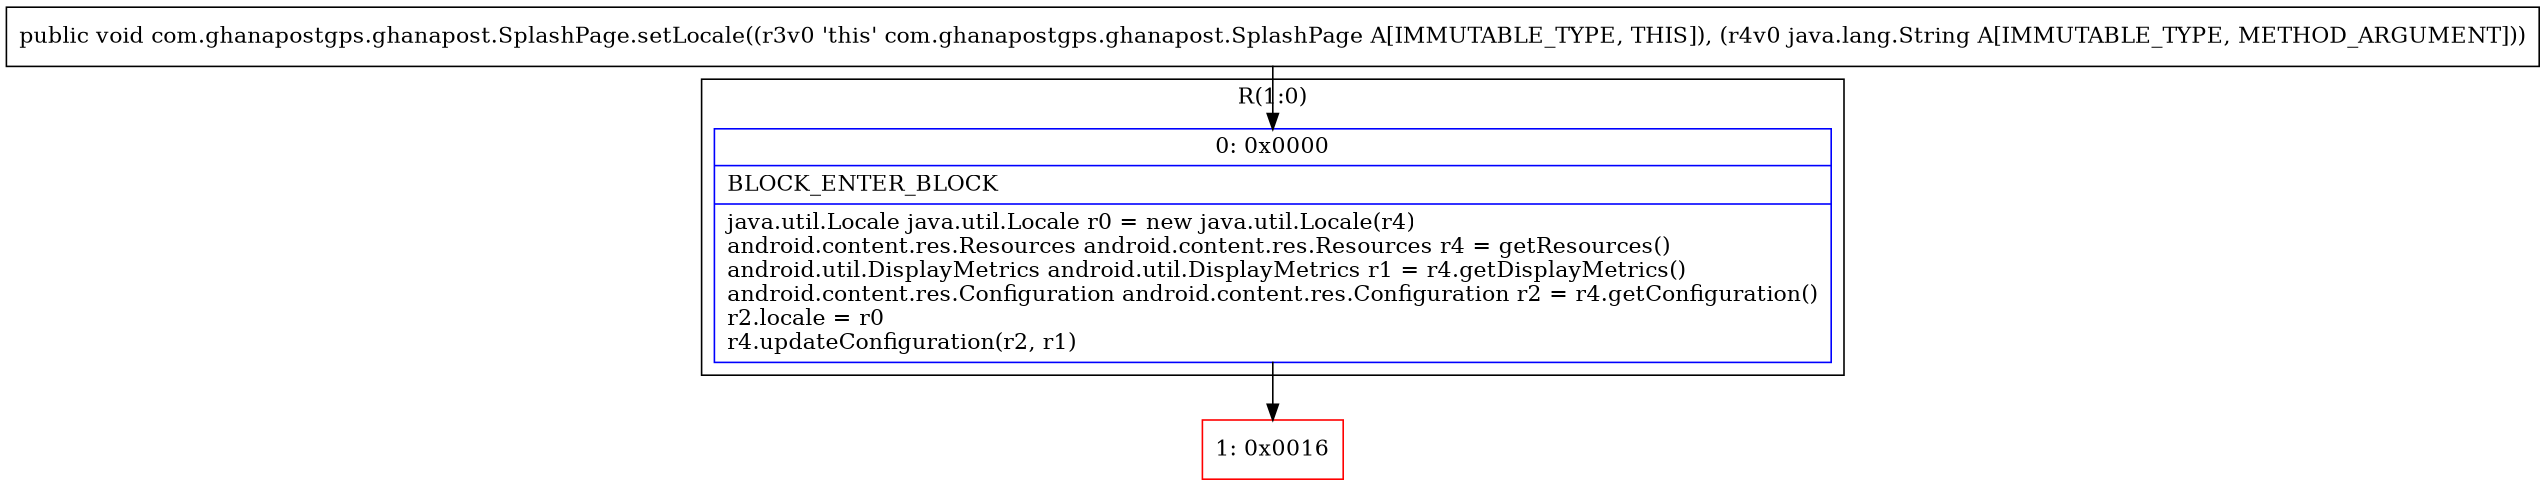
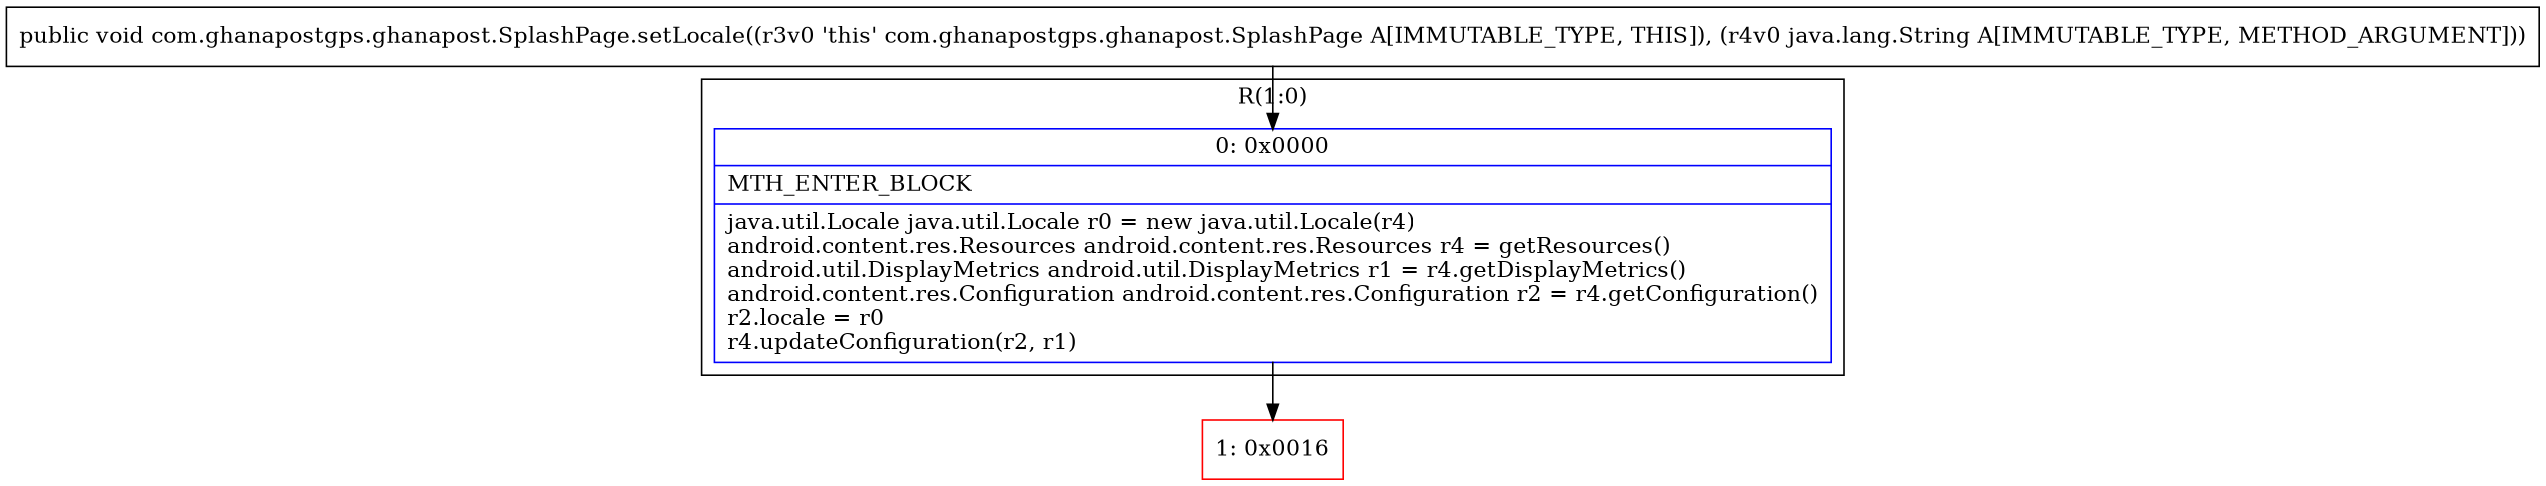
node "0: 0x0000": text "BLOCK_ENTER_BLOCK" -> "MTH_ENTER_BLOCK"
